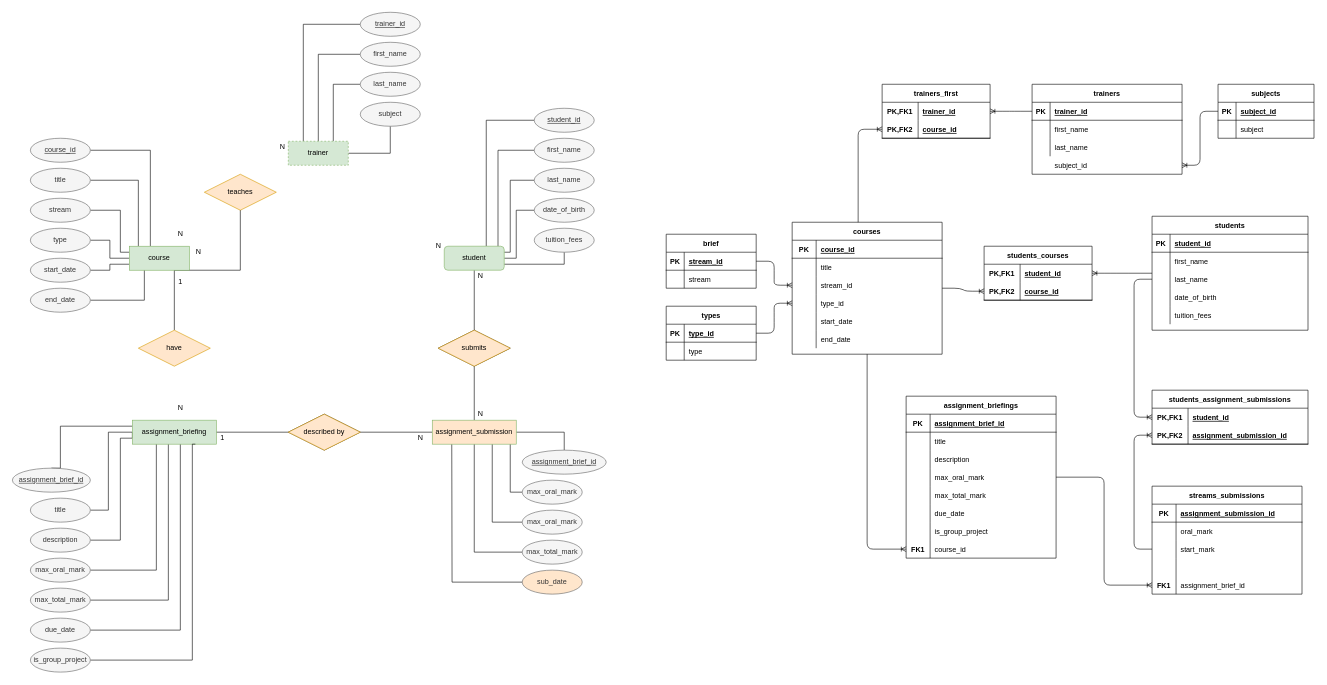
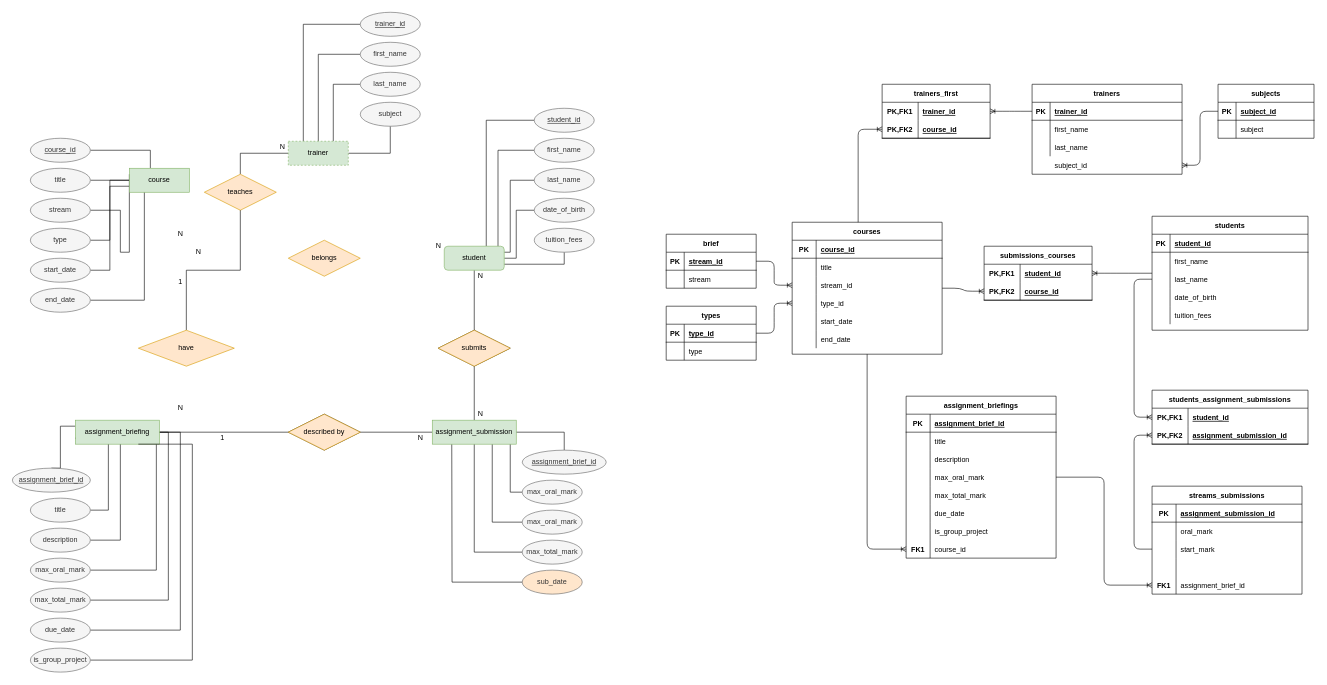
edge "trainer" -- "teaches": added
node "students_courses": label "students_courses" -> "submissions_courses"
node "course": moved (159, 258) -> (159, 180)
node "belongs": added
node "have": size 72x36 -> 96x36
node "assignment_briefing": moved (174, 432) -> (117, 432)
node "assignment_submission": fillcolor #ffe6cc -> #d5e8d4
